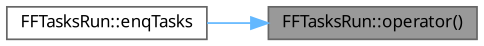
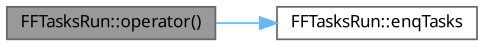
edge "FFTasksRun::enqTasks" -> "FFTasksRun::operator()": reversed
